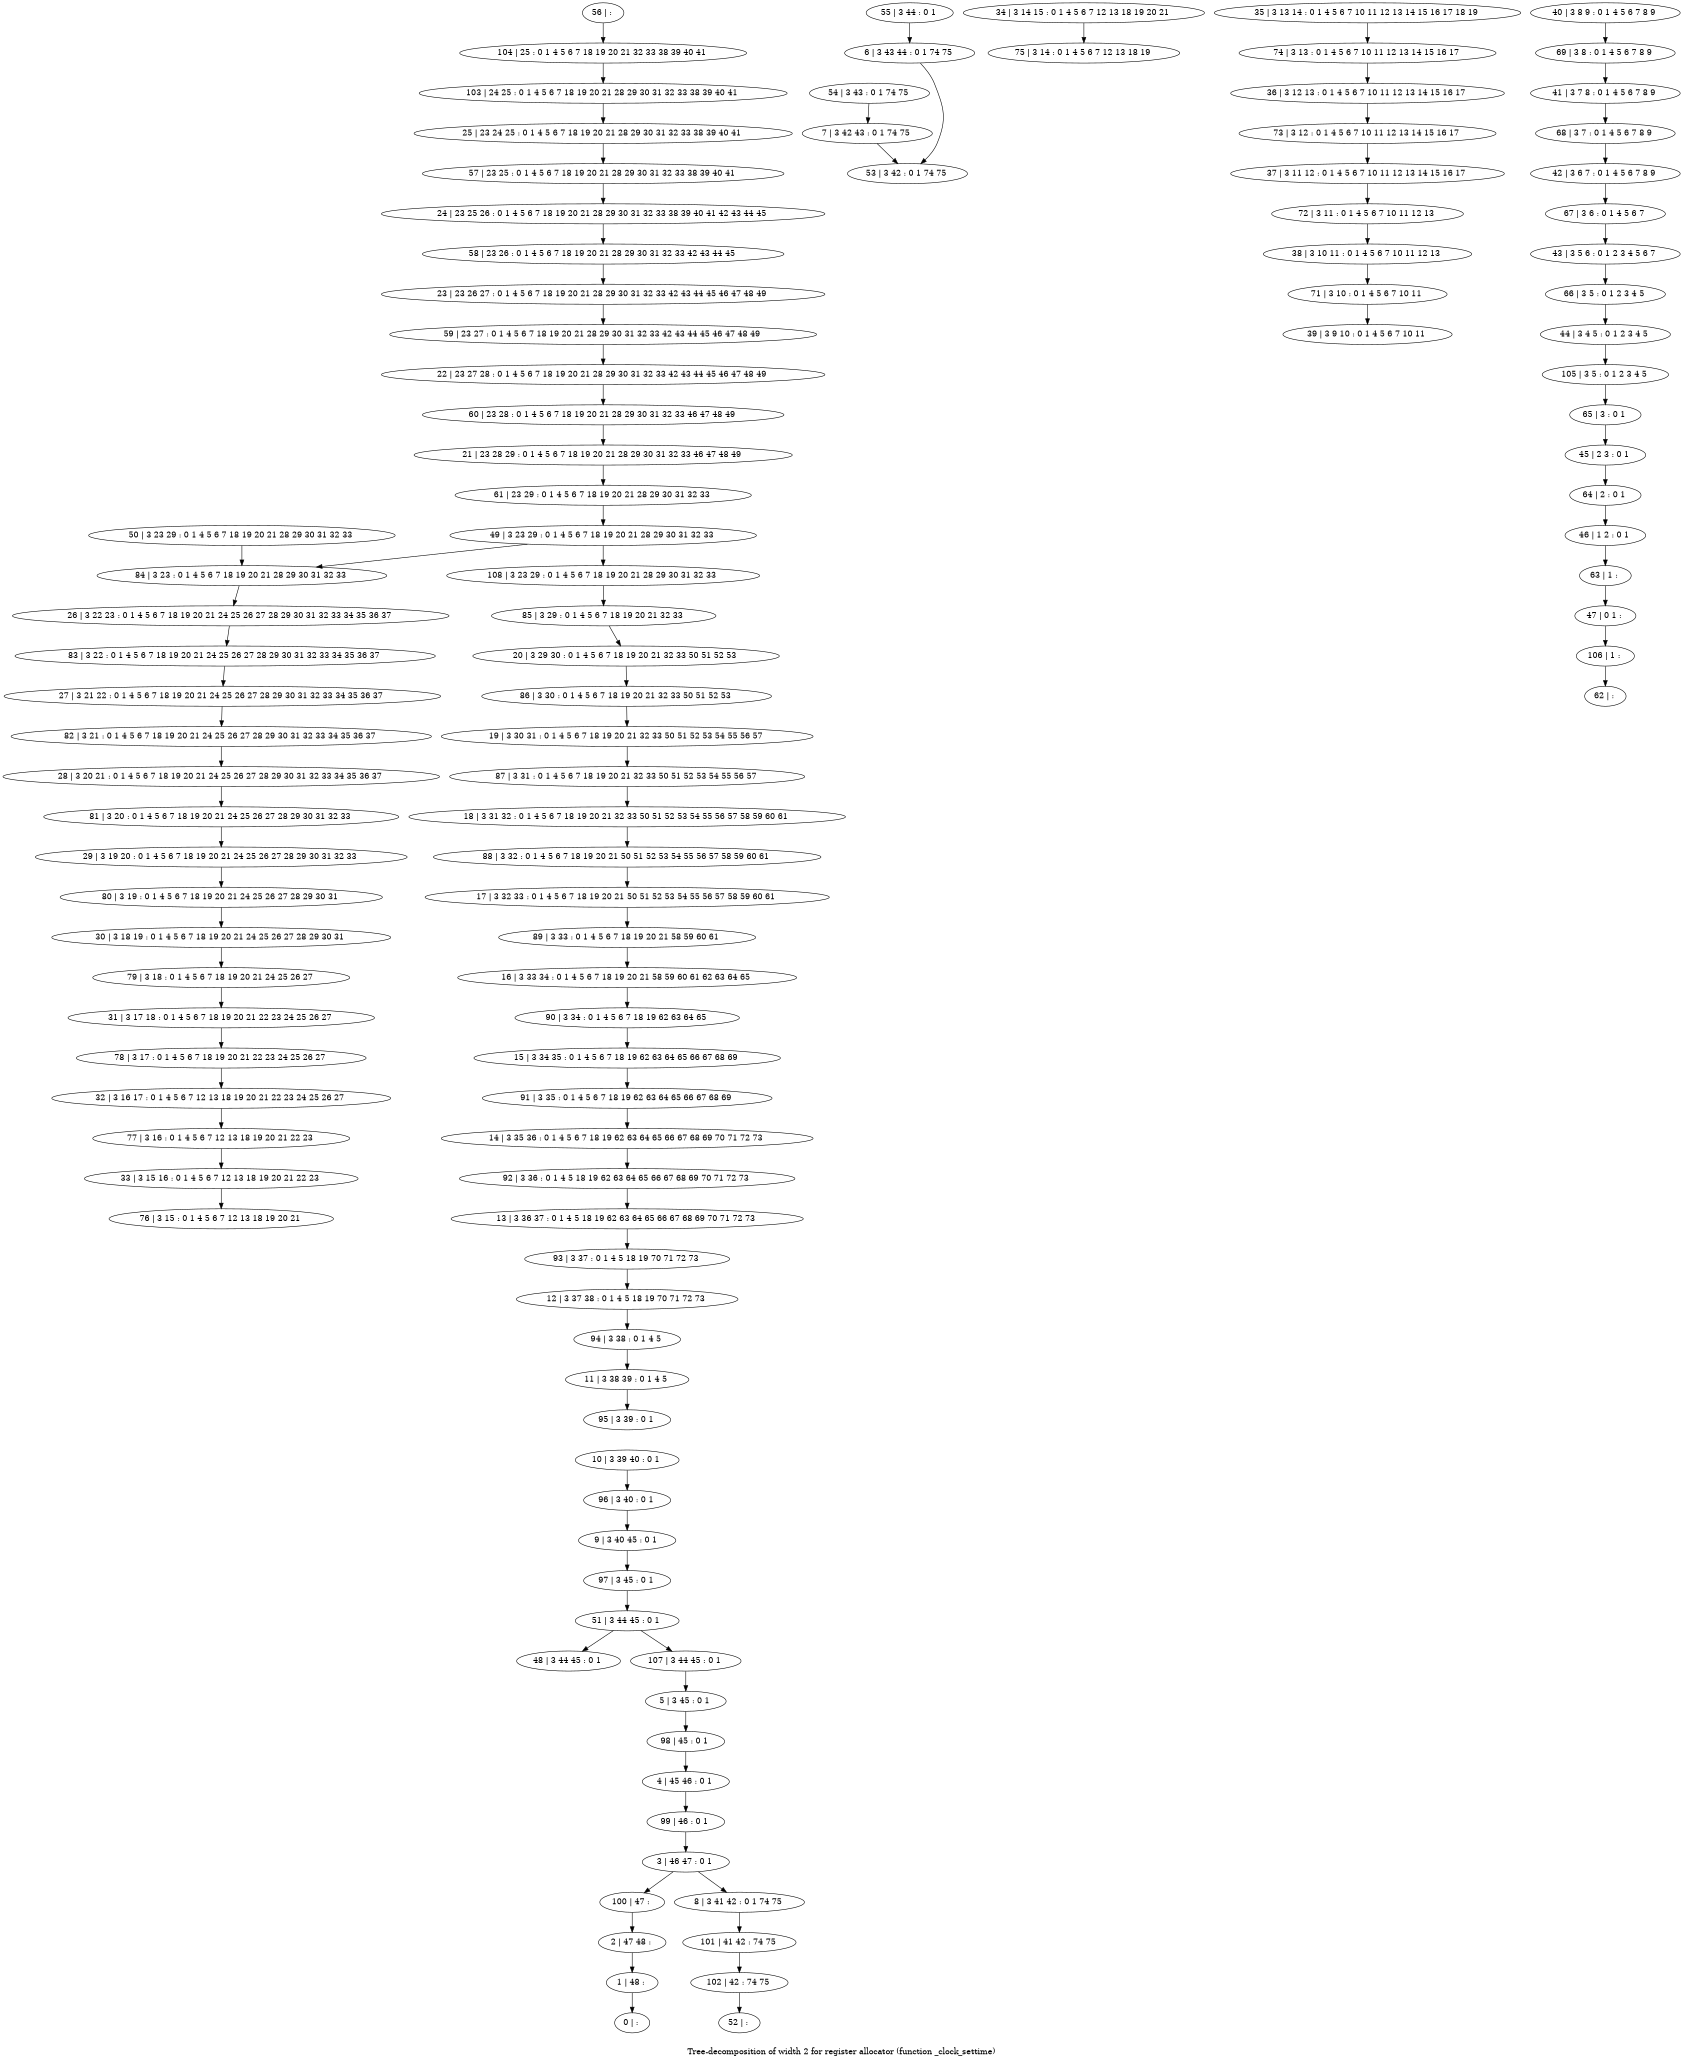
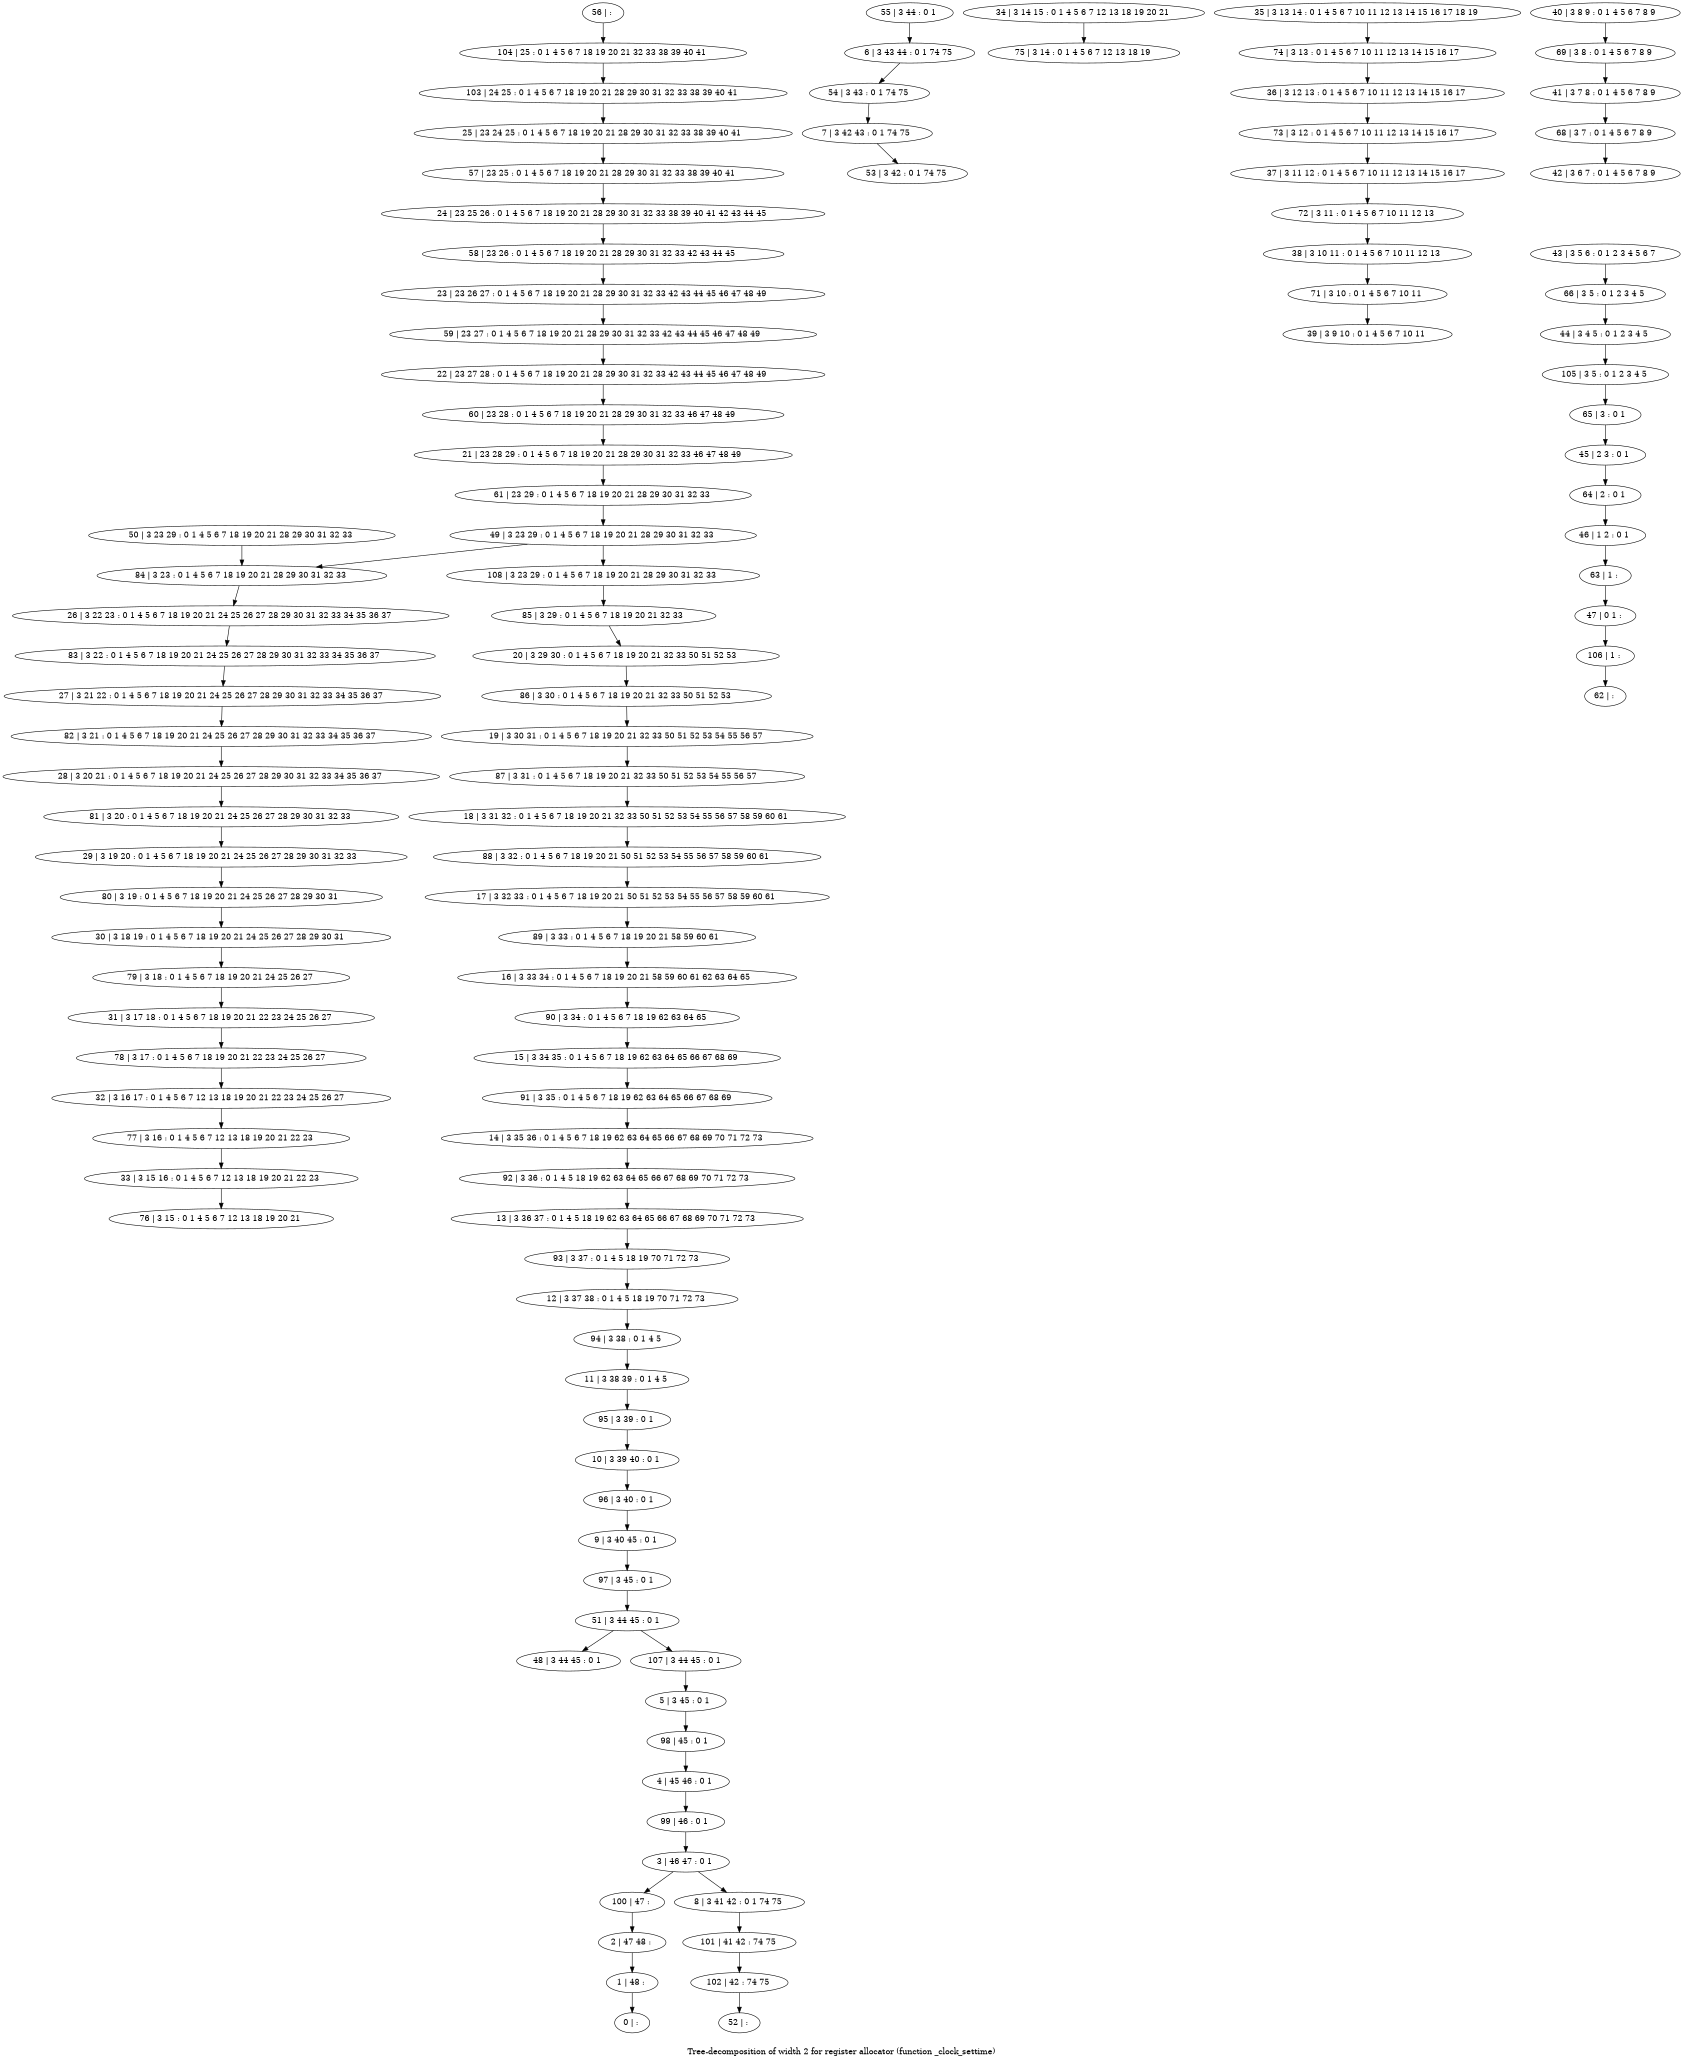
edge "6 | 3 43 44 : 0 1 74 75" -> "53 | 3 42 : 0 1 74 75": now "6 | 3 43 44 : 0 1 74 75" -> "54 | 3 43 : 0 1 74 75"
node "67 | 3 6 : 0 1 4 5 6 7": removed
edge "95 | 3 39 : 0 1" -> "10 | 3 39 40 : 0 1": added
